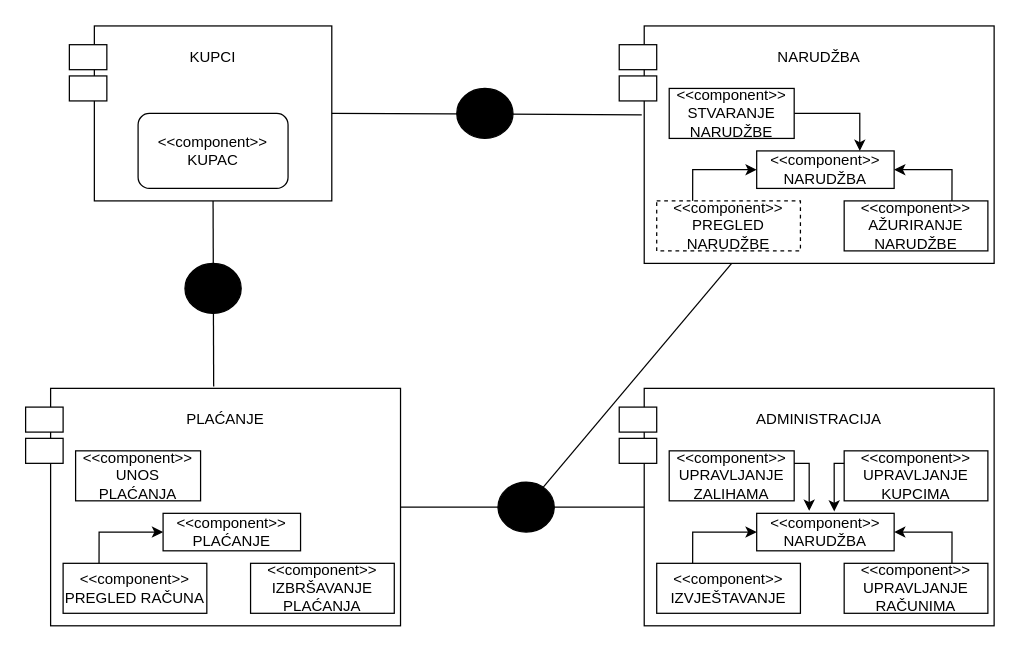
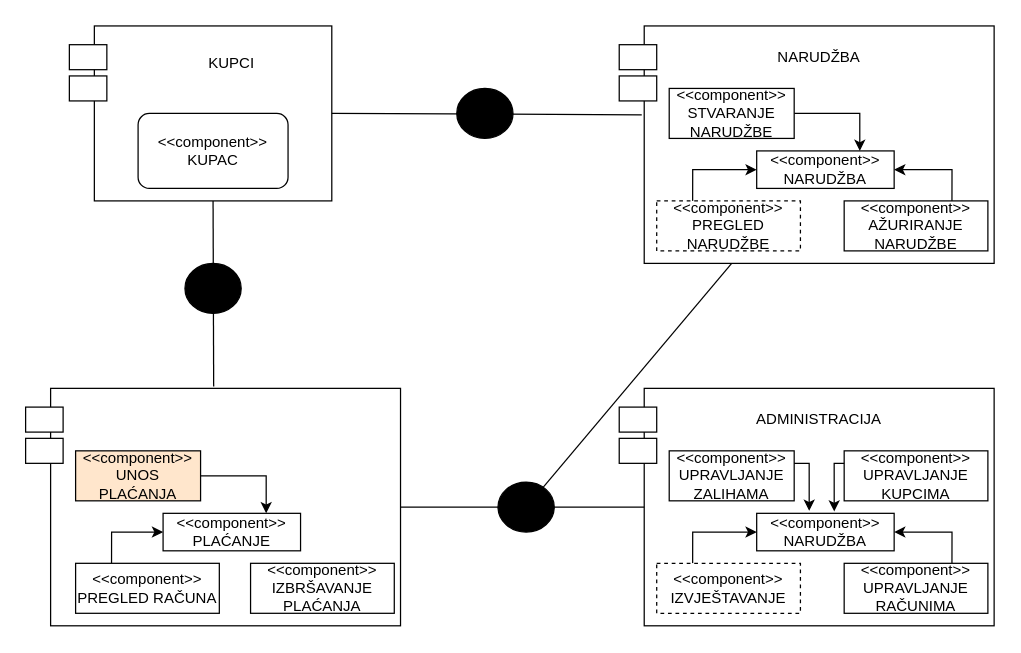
node "KUPCI": moved (213, 57) -> (232, 63)
node "PLAĆANJE": removed
node "<<component>> UNOS PLAĆANJA": fillcolor #ffffff -> #ffe6cc
edge "<<component>> UNOS PLAĆANJA" -> "<<component>> PLAĆANJE": added
node "<<component>> PREGLED RAČUNA": moved (135, 588) -> (148, 588)
node "<<component>> IZVJEŠTAVANJE": style solid -> dashed
